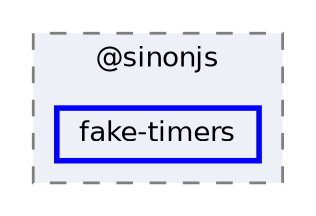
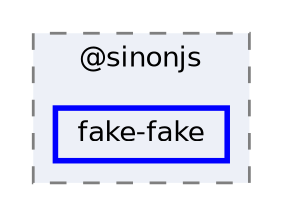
node "fake-timers": label "fake-timers" -> "fake-fake"
